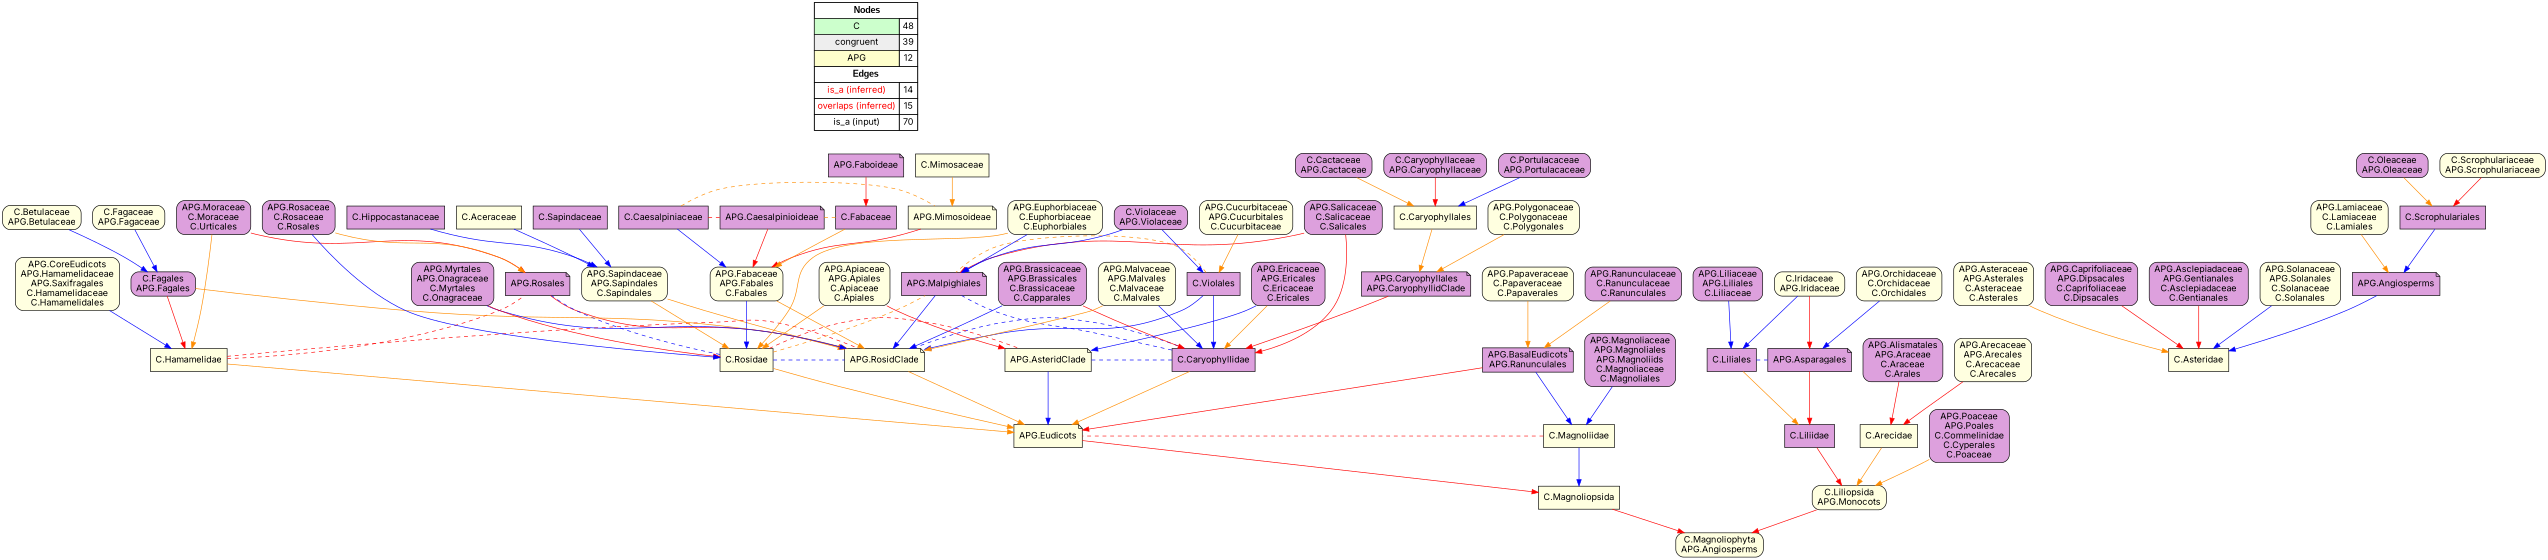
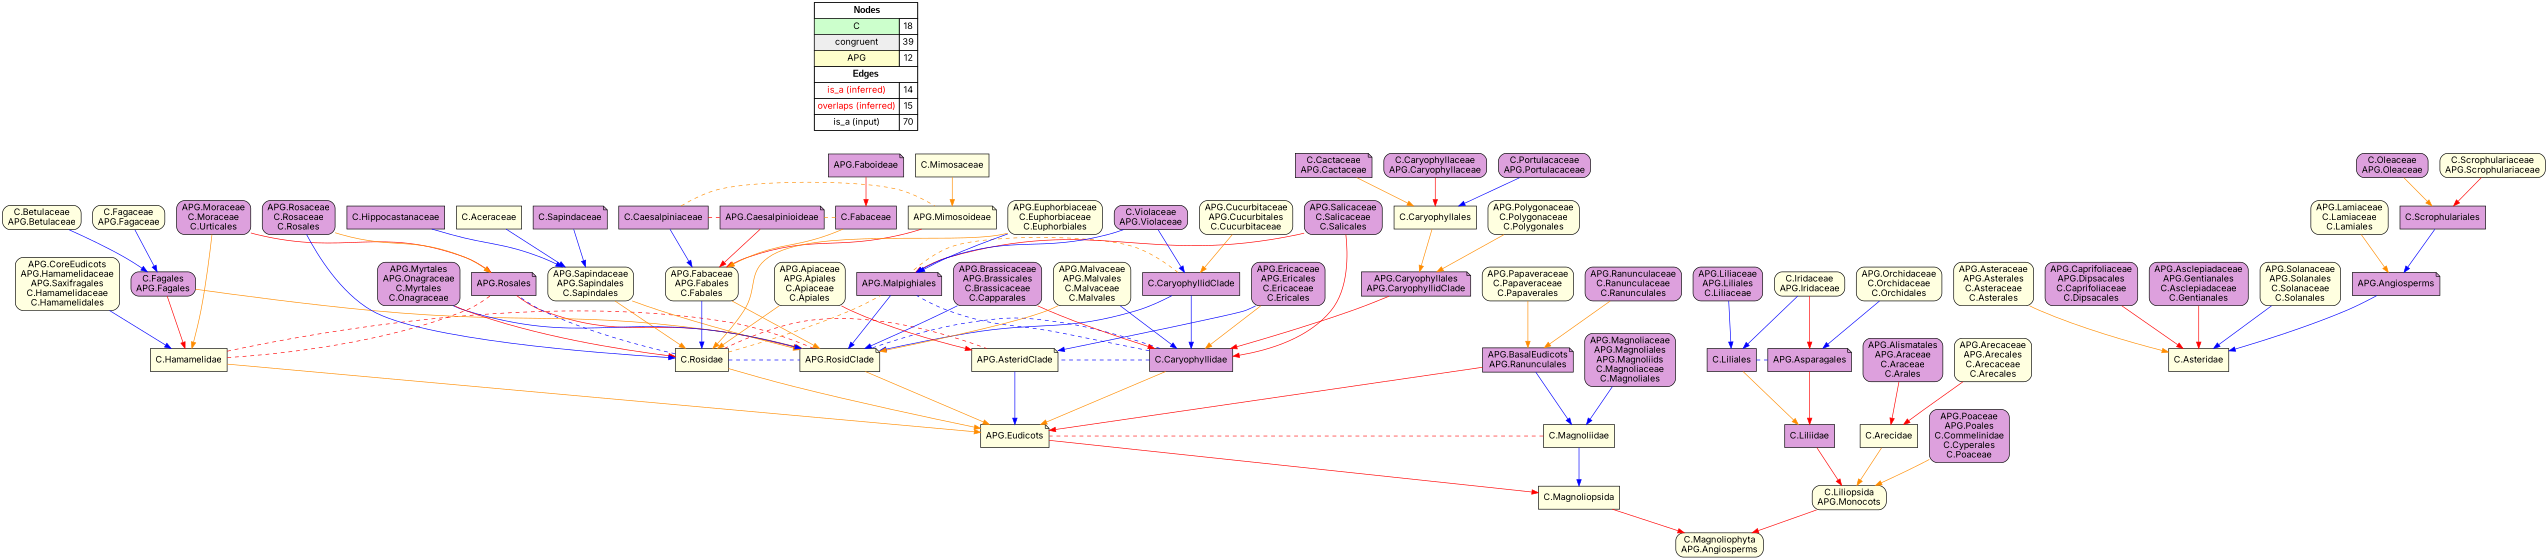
node "Nodes": text "48" -> "18"
node "C.Cactaceae APG.Cactaceae": shape box -> note
node "C.Sapindaceae": shape box -> note
node "C.Violales": label "C.Violales" -> "C.CaryophyllidClade"
